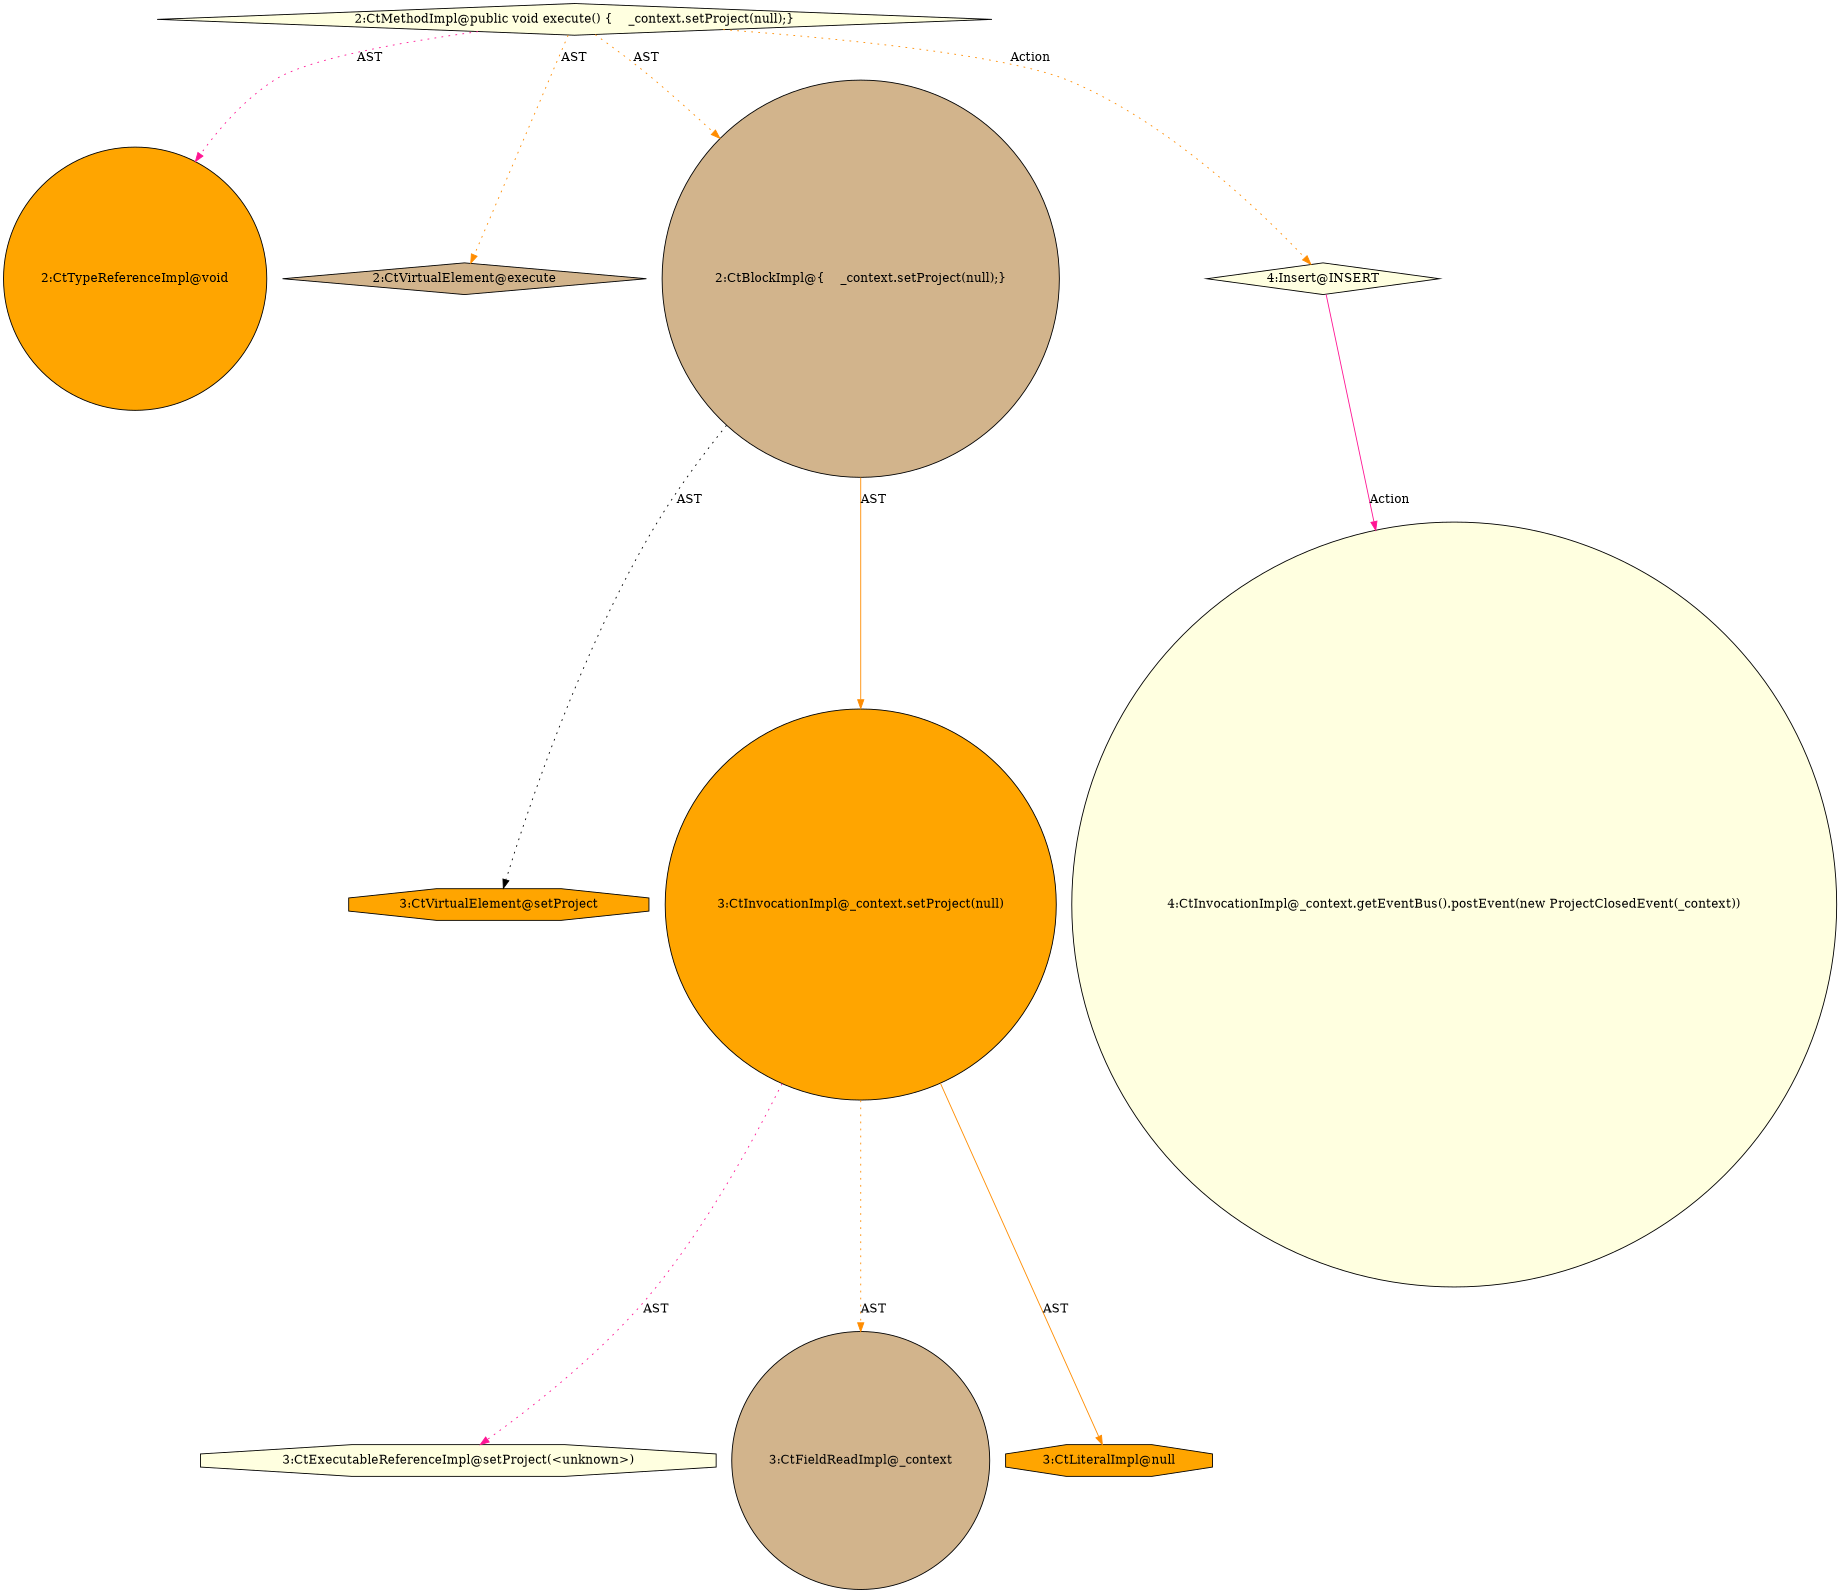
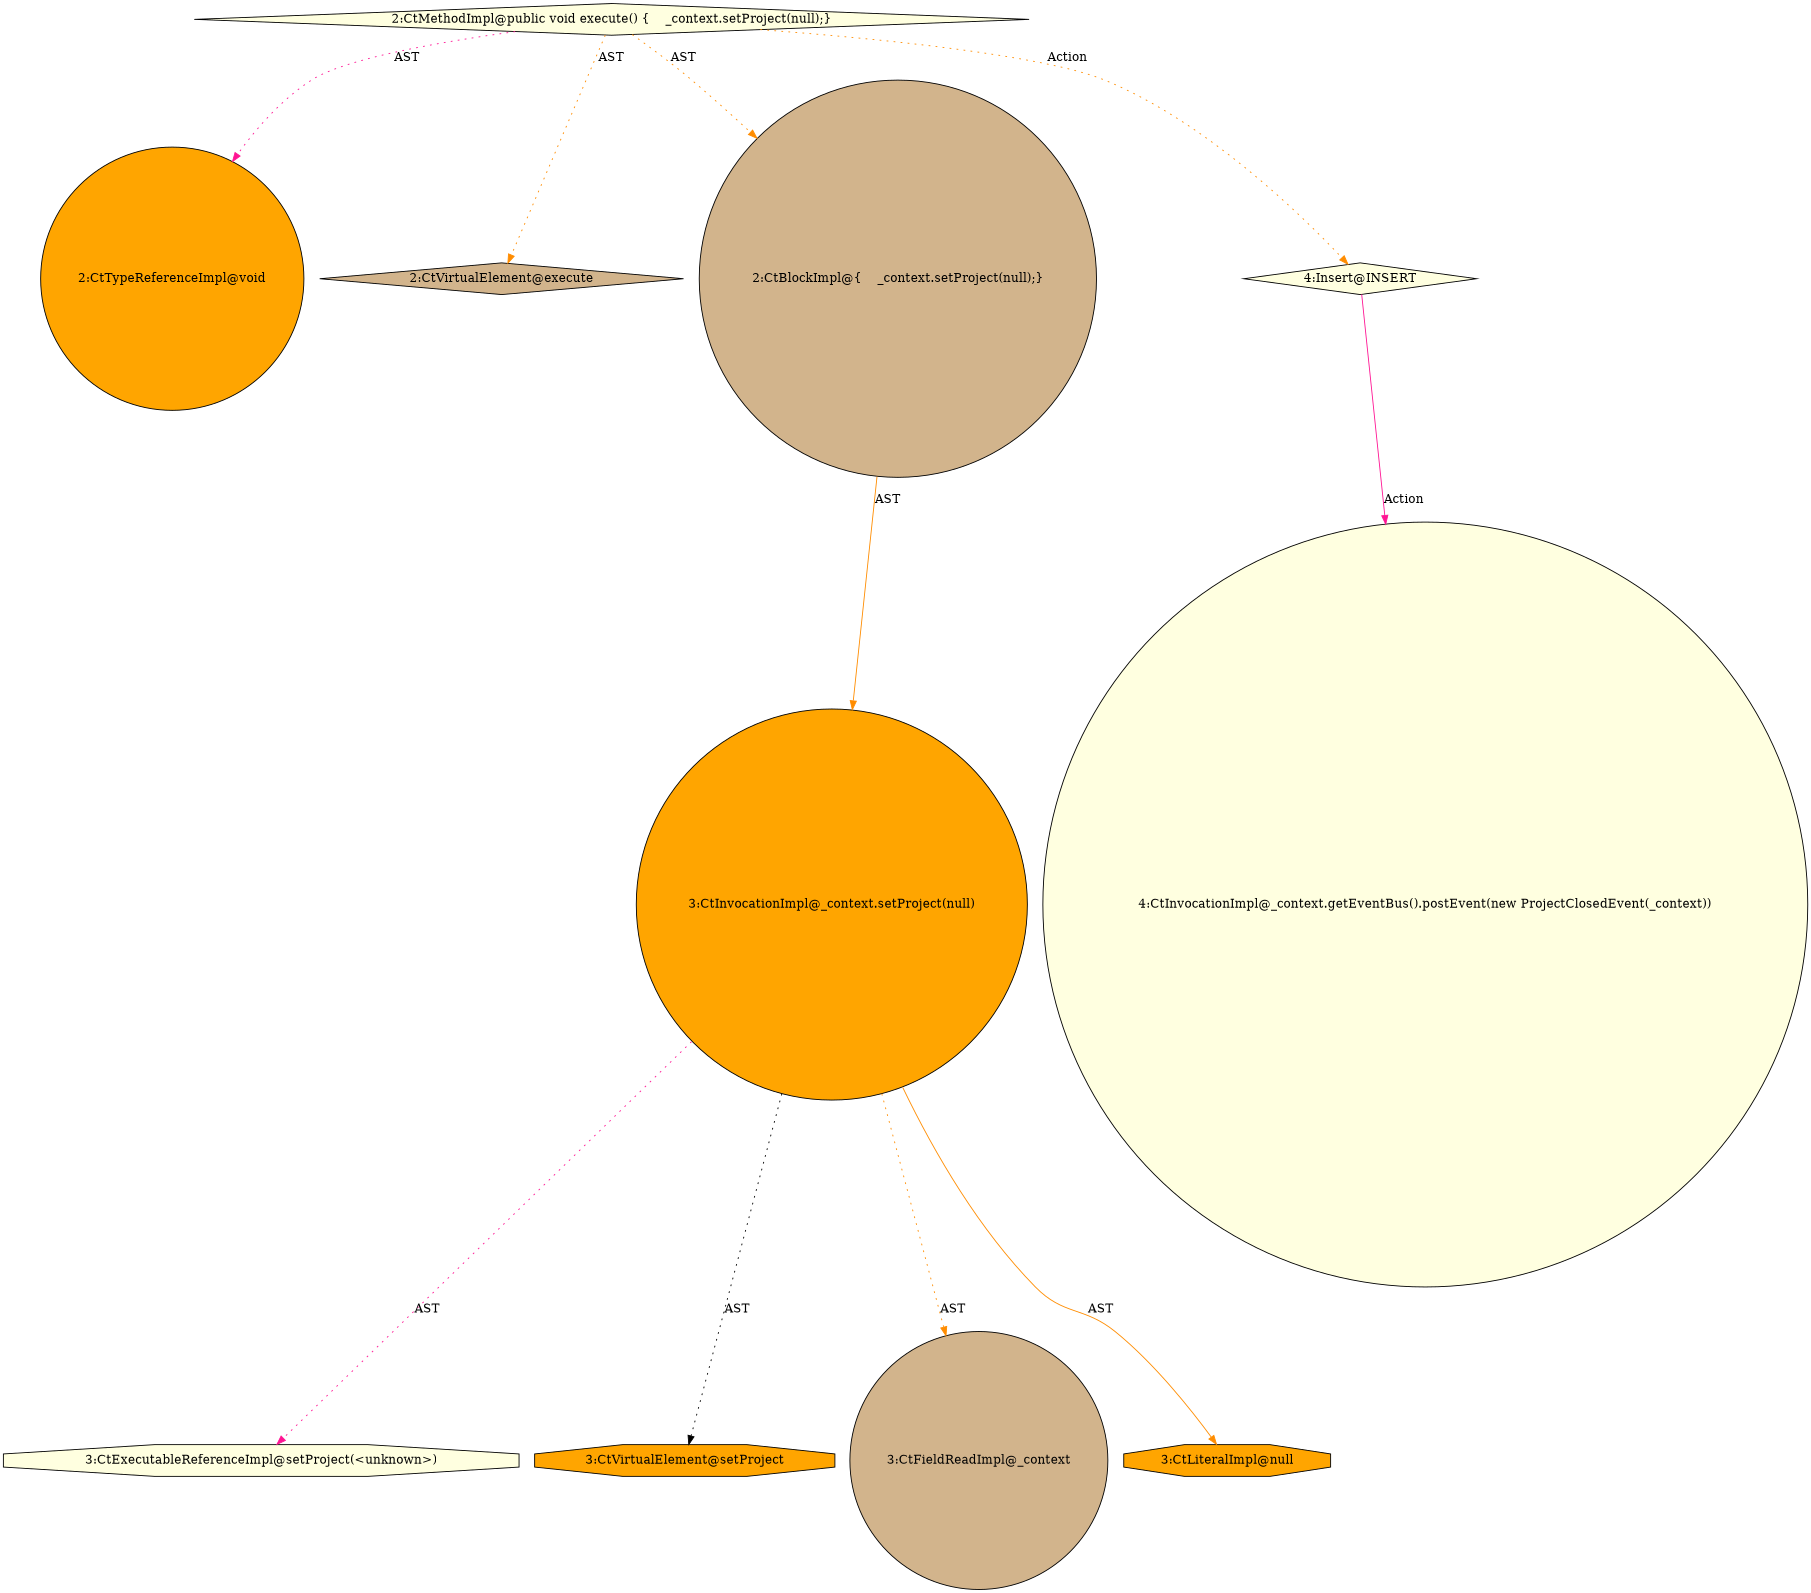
edge "2:CtBlockImpl@{    _context.setProject(null);}" -> "3:CtVirtualElement@setProject": now "3:CtInvocationImpl@_context.setProject(null)" -> "3:CtVirtualElement@setProject"
